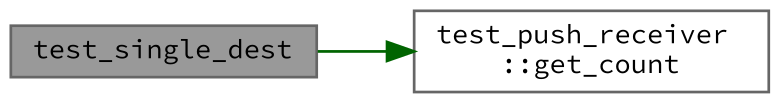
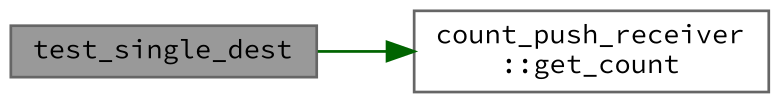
node "test_push_receiver ::get_count": label "test_push_receiver ::get_count" -> "count_push_receiver ::get_count"
